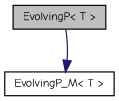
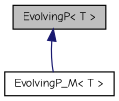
edge "EvolvingP< T >" -> "EvolvingP_M< T >": reversed
